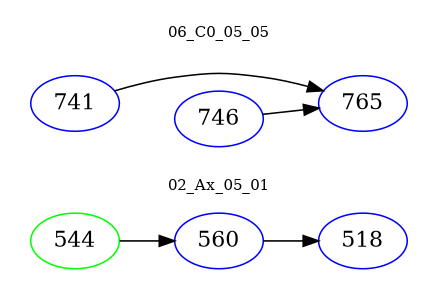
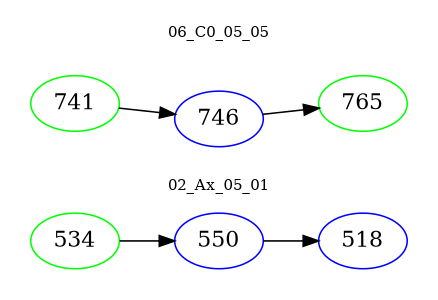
edge "741" -> "765": now "741" -> "746"
node "741": color blue -> green
node "765": color blue -> green
node "544": label "544" -> "534"
node "560": label "560" -> "550"
